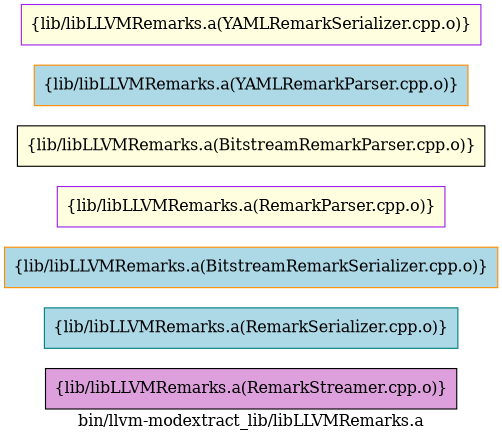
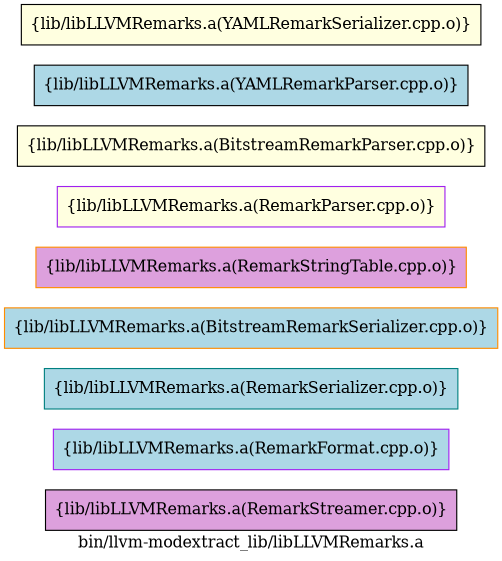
node "{lib/libLLVMRemarks.a(YAMLRemarkSerializer.cpp.o)}": color purple -> black
node "{lib/libLLVMRemarks.a(YAMLRemarkParser.cpp.o)}": color darkorange -> black
node "{lib/libLLVMRemarks.a(RemarkStringTable.cpp.o)}": added
node "{lib/libLLVMRemarks.a(RemarkFormat.cpp.o)}": added
